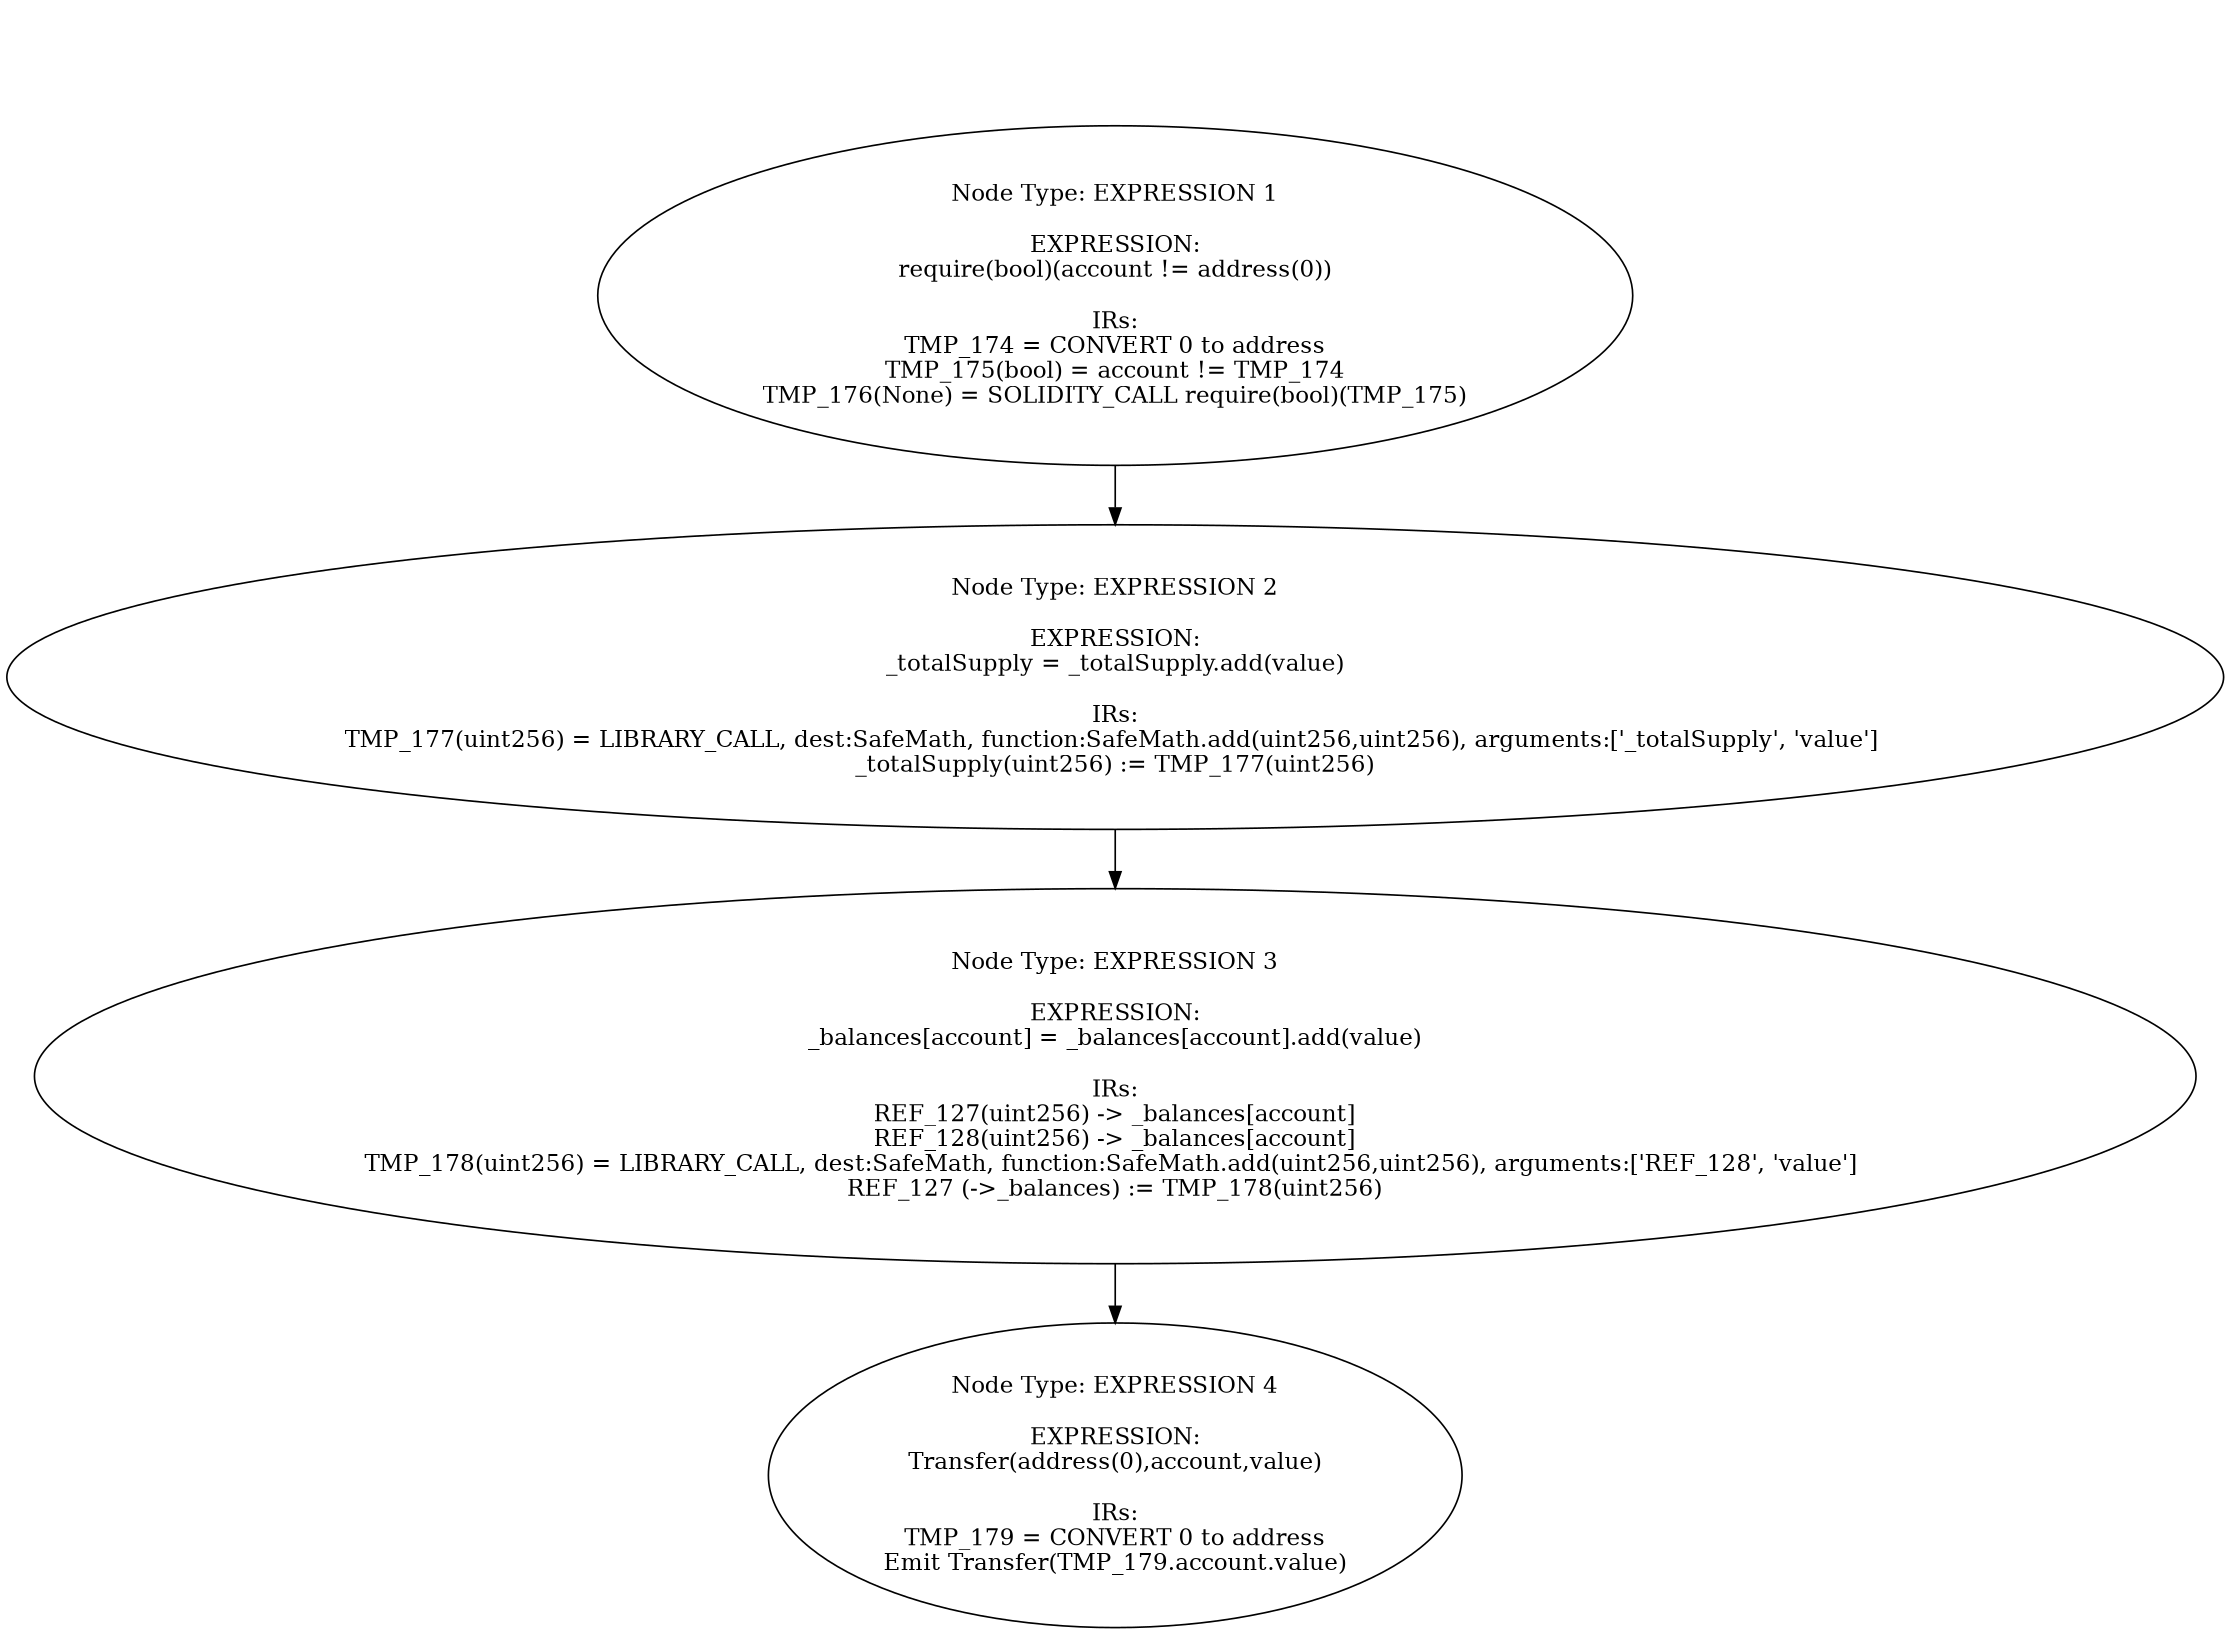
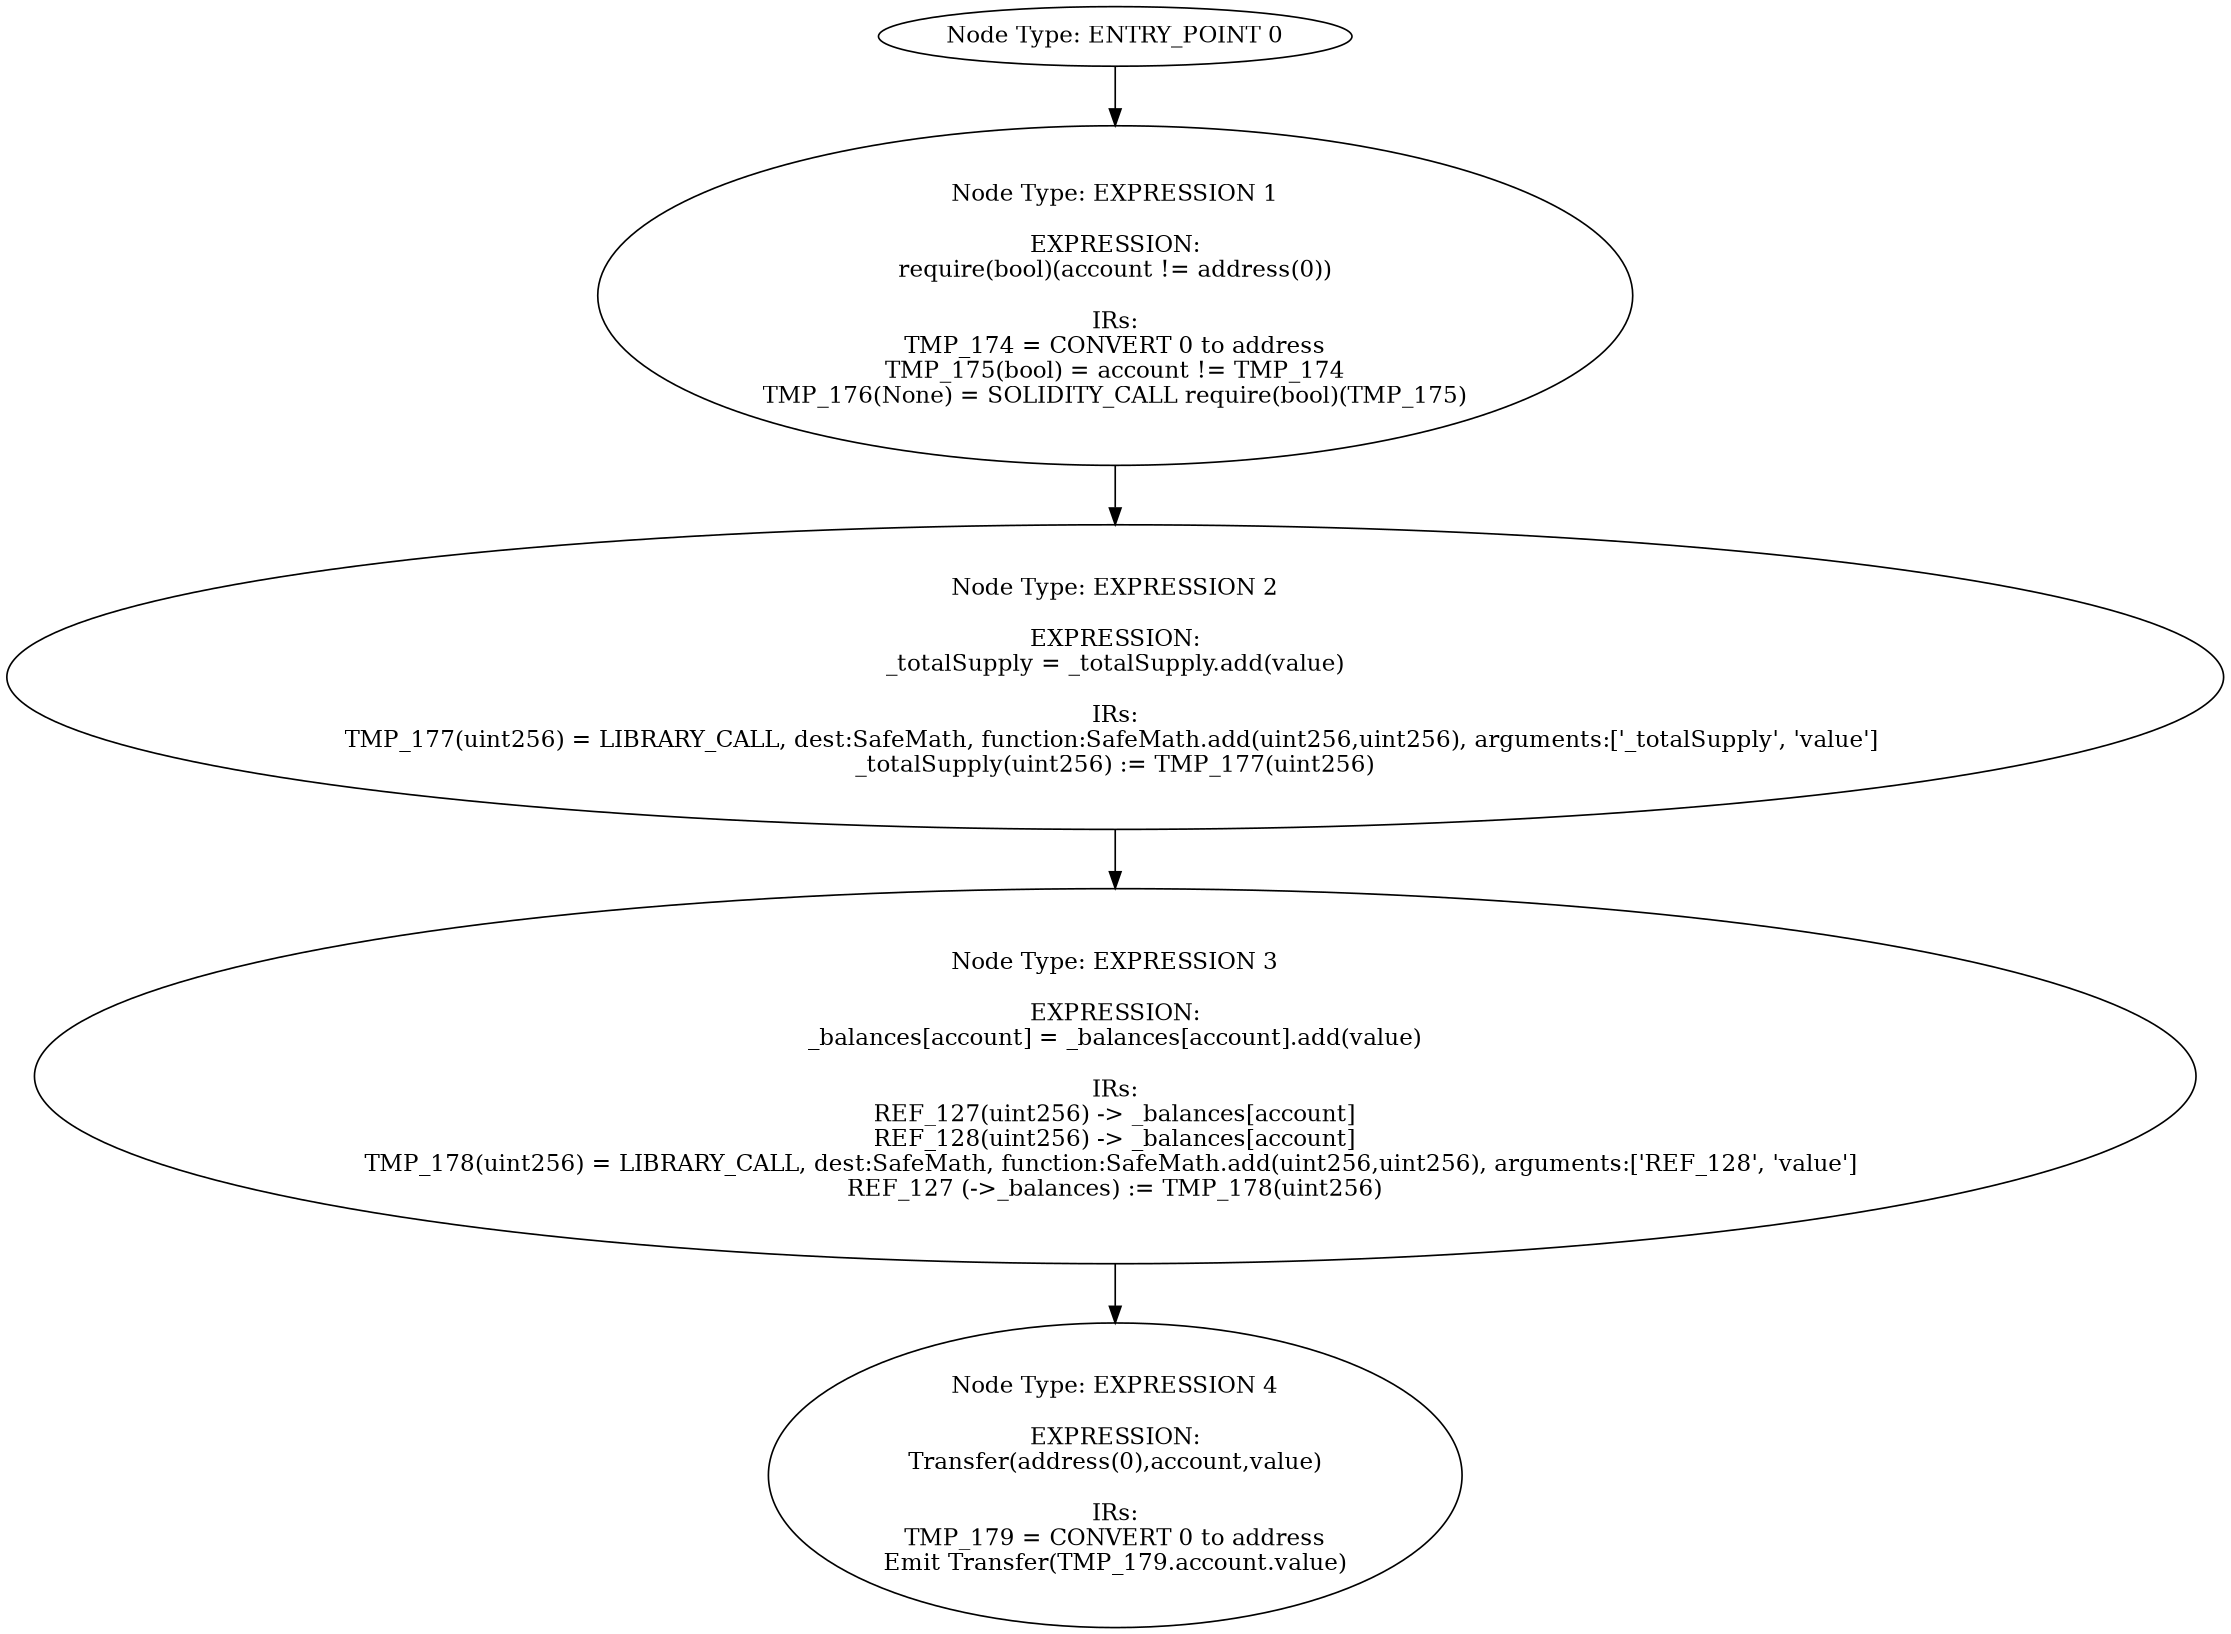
node "Node Type: ENTRY_POINT 0": added
